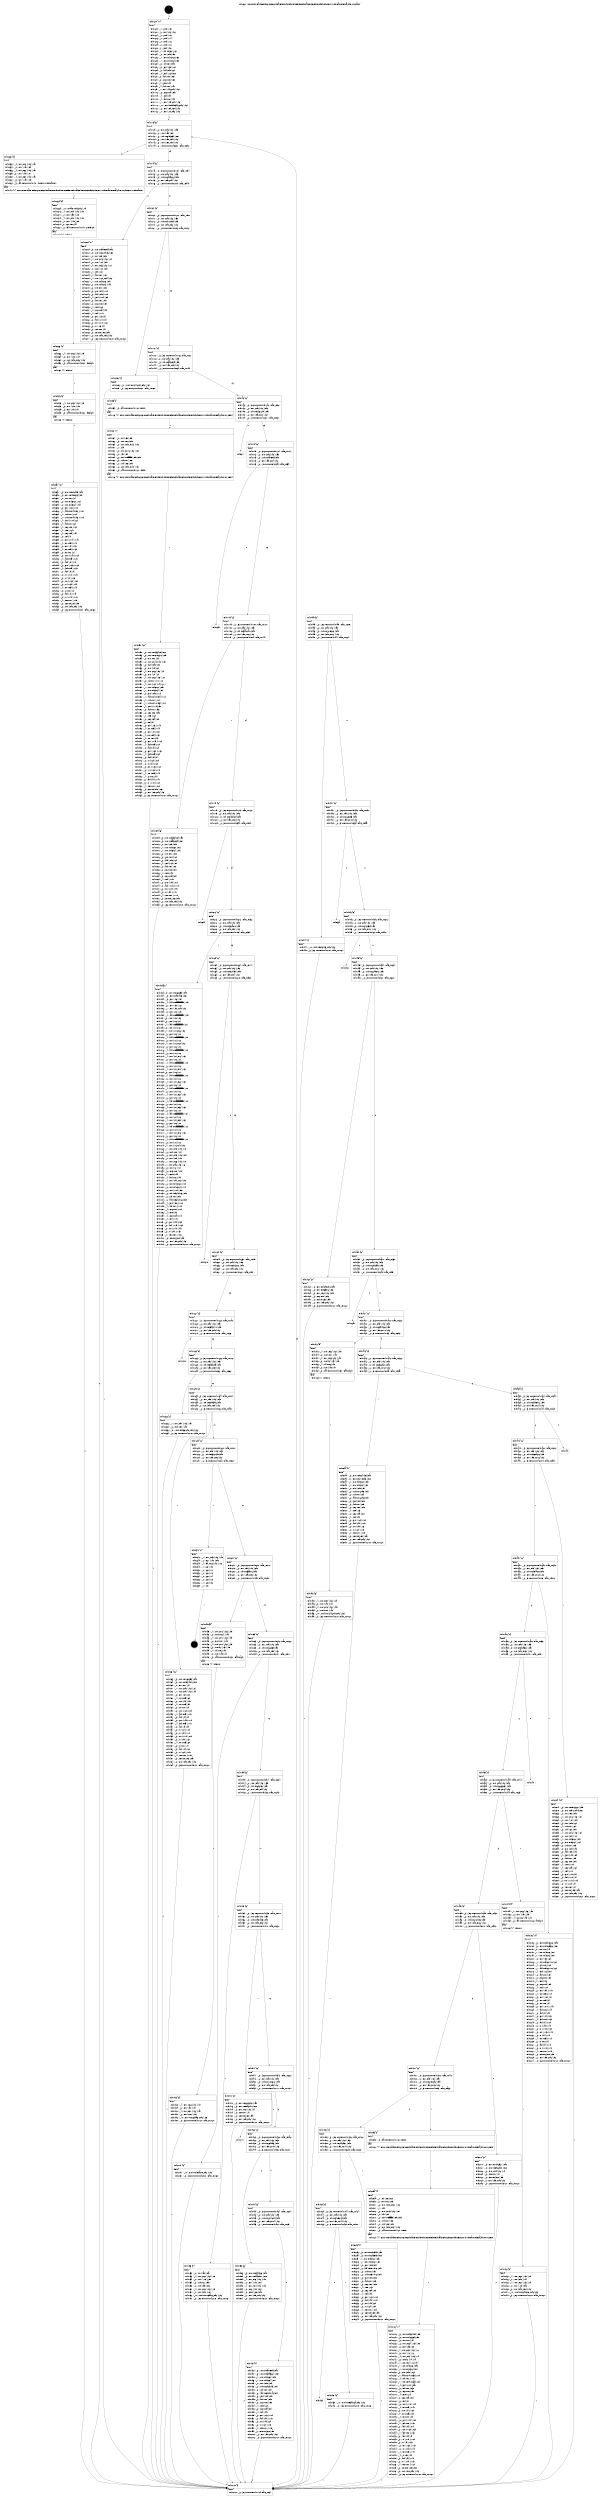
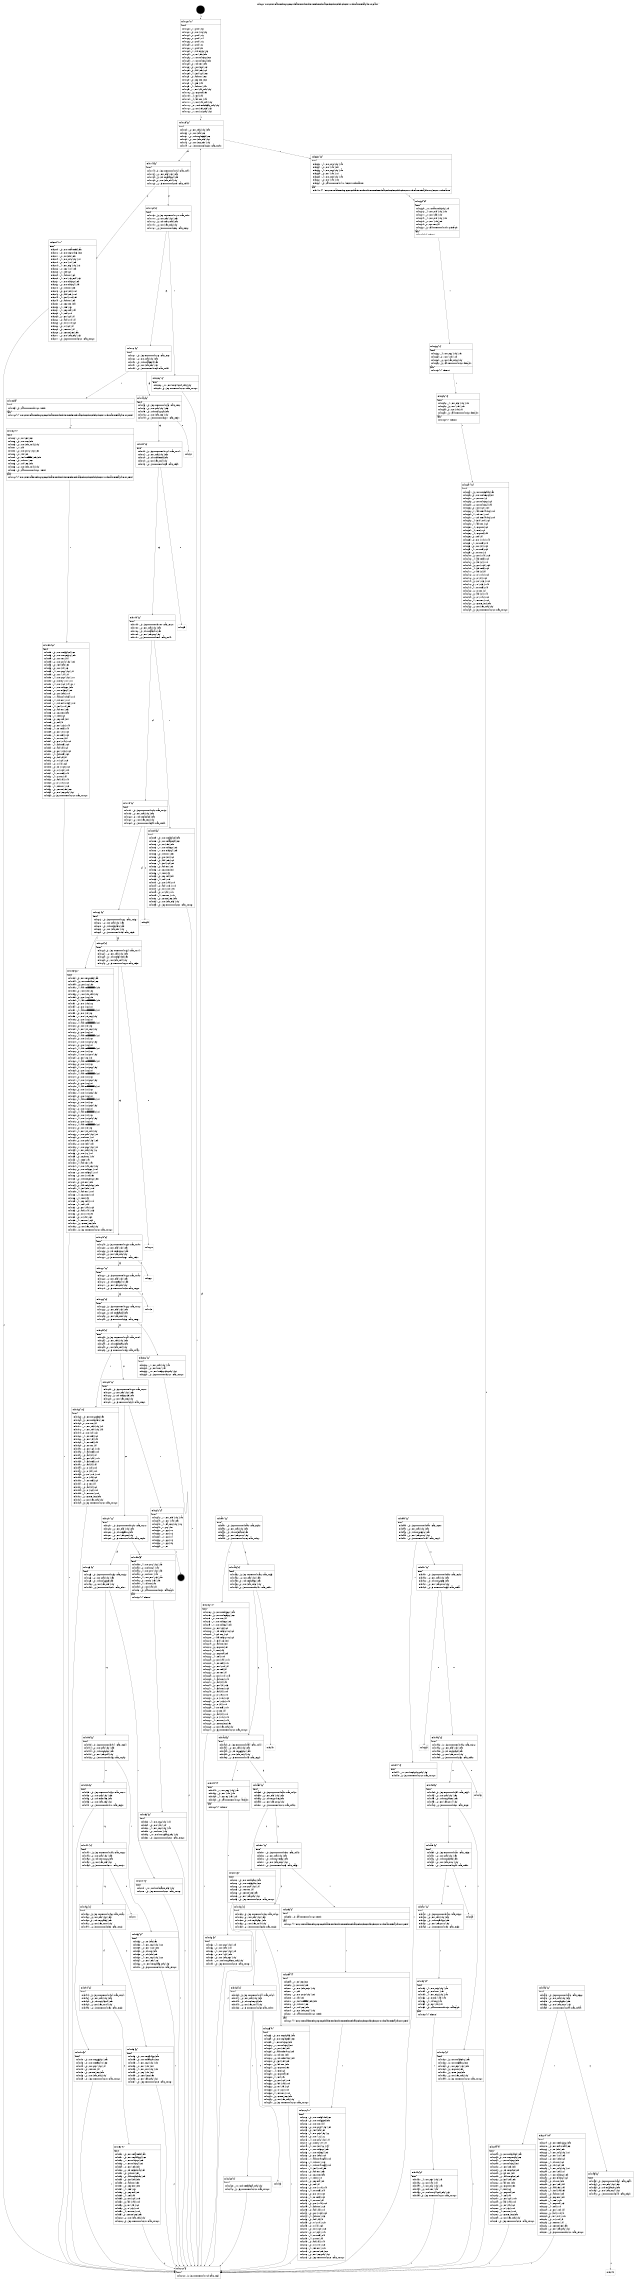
node "0x402681": added
edge "0x401a27 [28]" -> "0x401a43 [28]": removed, label "9"
node "0x401a7b [28]": removed
